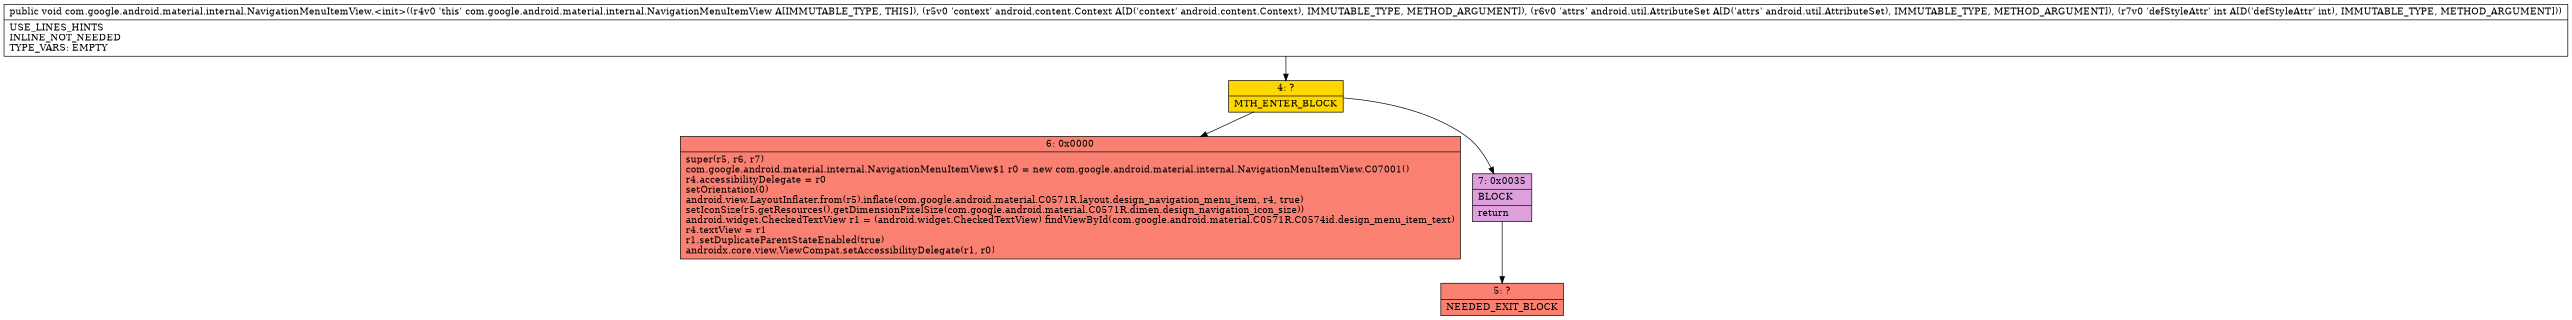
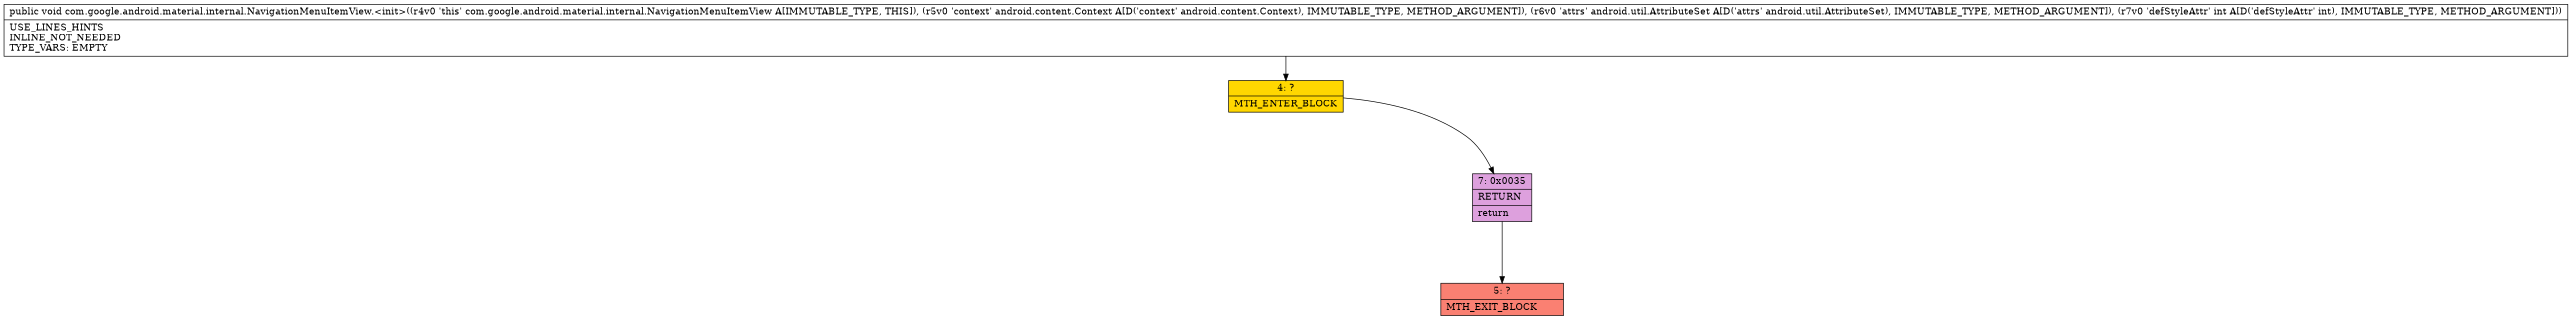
node "7: 0x0035": text "BLOCK" -> "RETURN"
node "6: 0x0000": removed
node "5: ?": text "NEEDED_EXIT_BLOCK" -> "MTH_EXIT_BLOCK"
